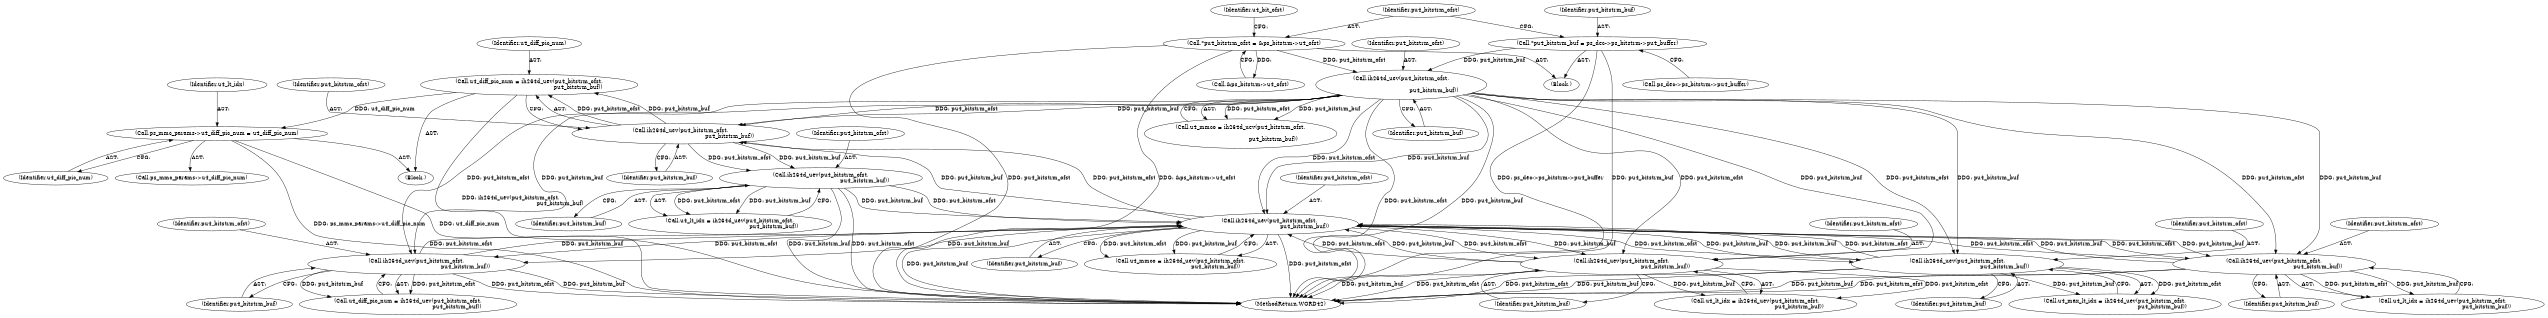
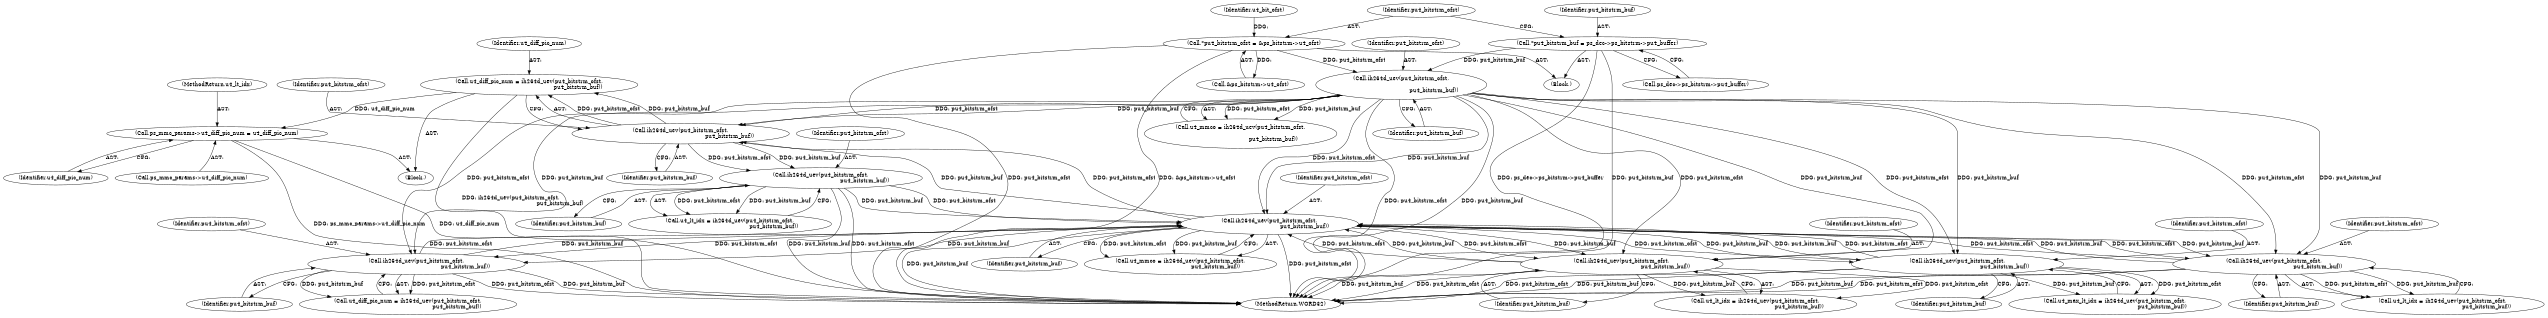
edge "(Identifier,u4_bit_ofst)" -> "(Call,*pu4_bitstrm_ofst = &ps_bitstrm->u4_ofst)": label "CFG: " -> "DDG: "
edge "(Call,&ps_bitstrm->u4_ofst)" -> "(Call,*pu4_bitstrm_ofst = &ps_bitstrm->u4_ofst)": label "CFG: " -> "AST: "
edge "(Call,*pu4_bitstrm_buf = ps_dec->ps_bitstrm->pu4_buffer)" -> "(Call,ps_dec->ps_bitstrm->pu4_buffer)": added, label "CFG:"
node "(Identifier,u4_lt_idx)": label "(Identifier,u4_lt_idx)" -> "(MethodReturn,u4_lt_idx)"
edge "(Call,ps_mmc_params->u4_diff_pic_num = u4_diff_pic_num)" -> "(Call,ps_mmc_params->u4_diff_pic_num)": reversed
node "(MethodReturn,WORD42)": label "(MethodReturn,WORD42)" -> "(MethodReturn,WORD32)"
